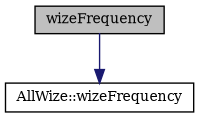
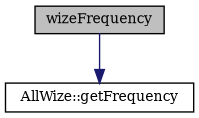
node "AllWize::wizeFrequency": label "AllWize::wizeFrequency" -> "AllWize::getFrequency"
